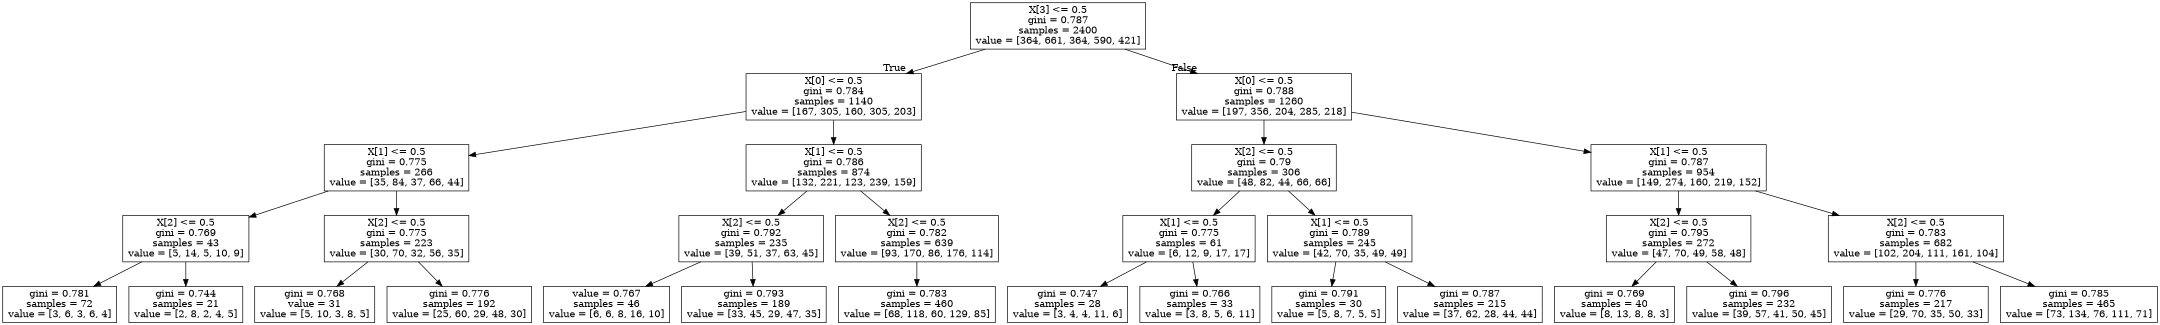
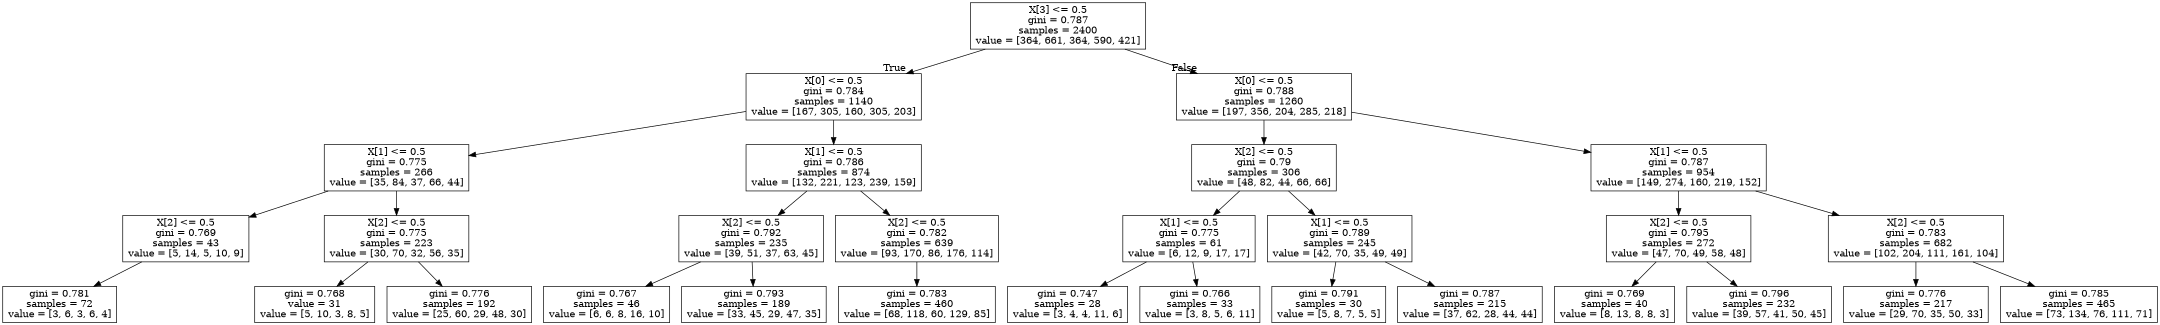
node "gini = 0.744 samples = 21 value = [2, 8, 2, 4, 5]": removed
node "value = 0.767 samples = 46 value = [6, 6, 8, 16, 10]": label "value = 0.767 samples = 46 value = [6, 6, 8, 16, 10]" -> "gini = 0.767 samples = 46 value = [6, 6, 8, 16, 10]"
